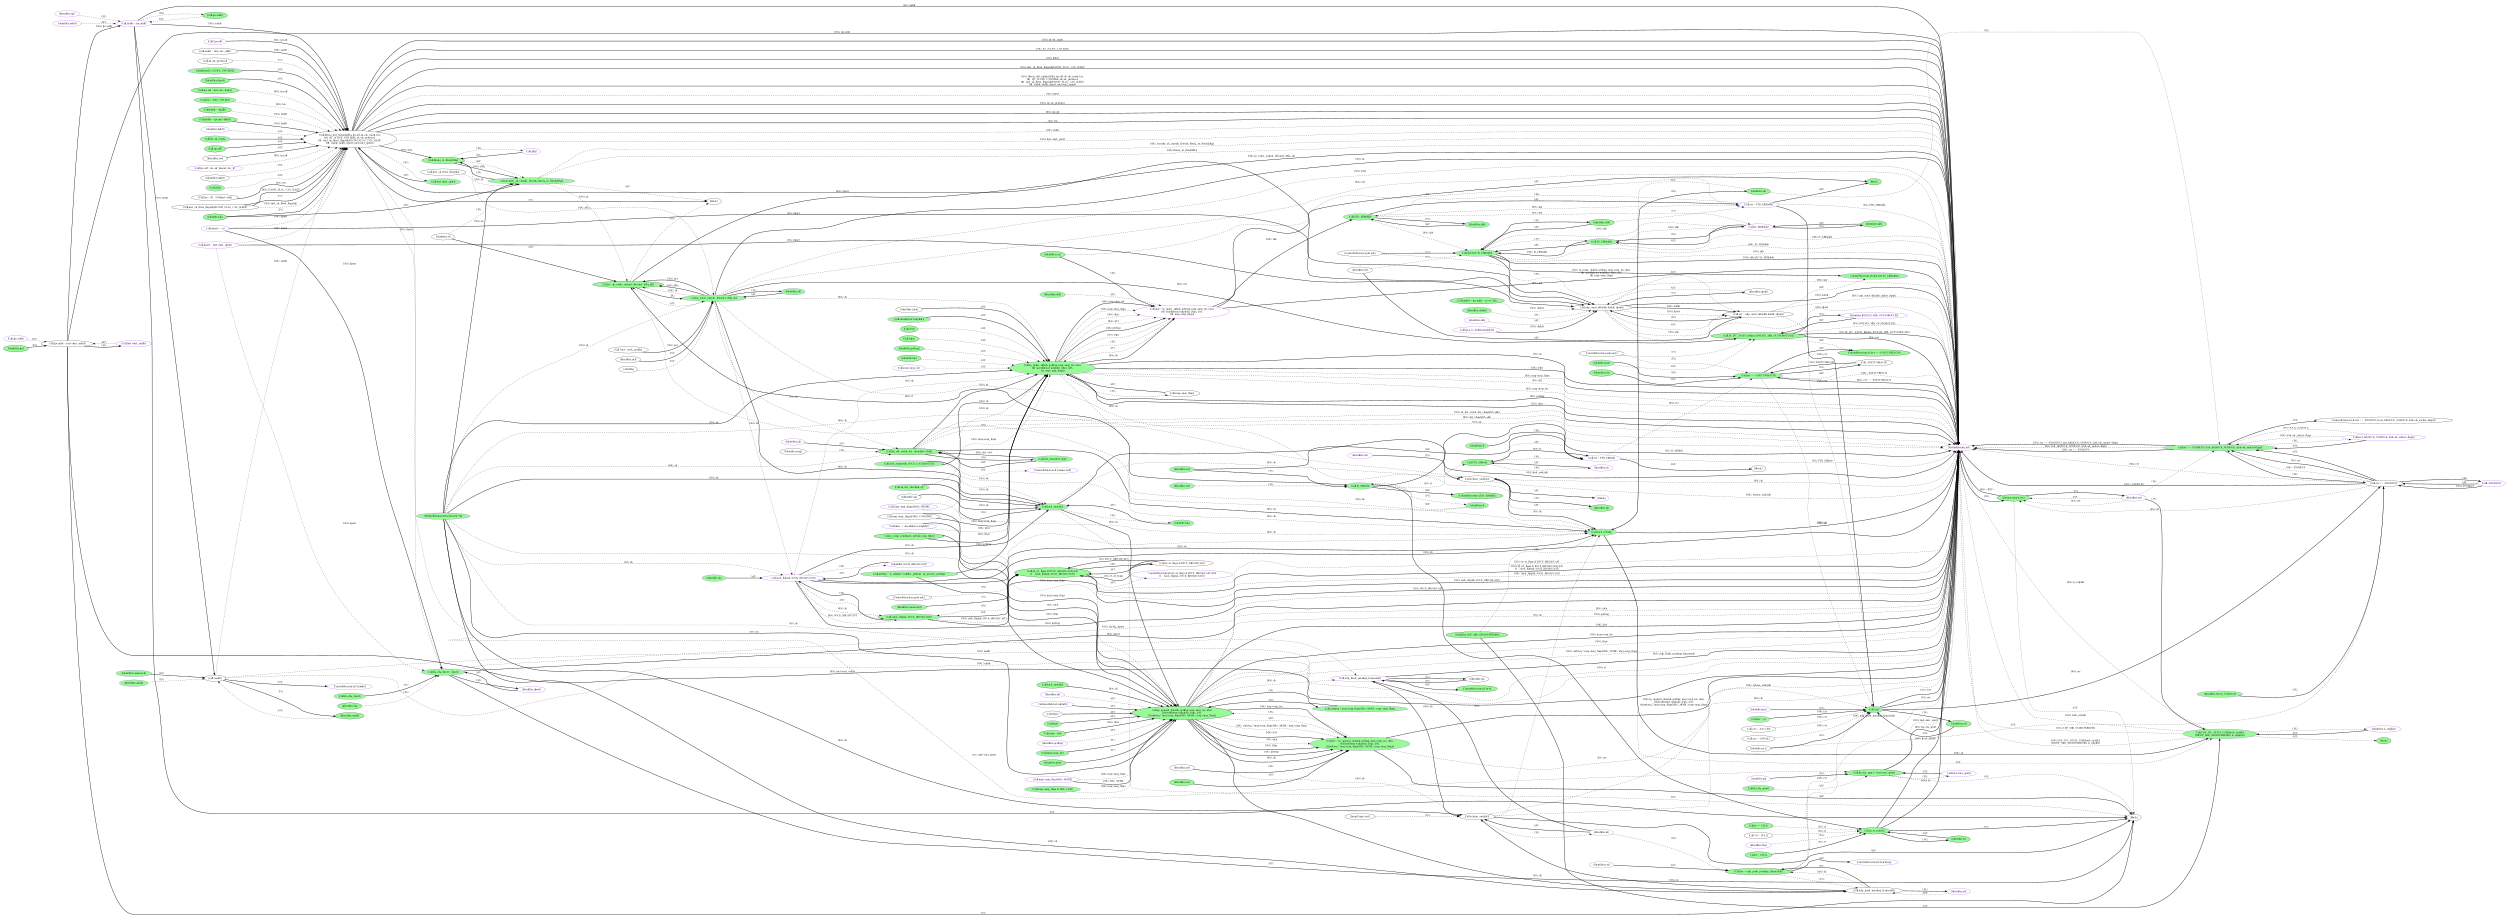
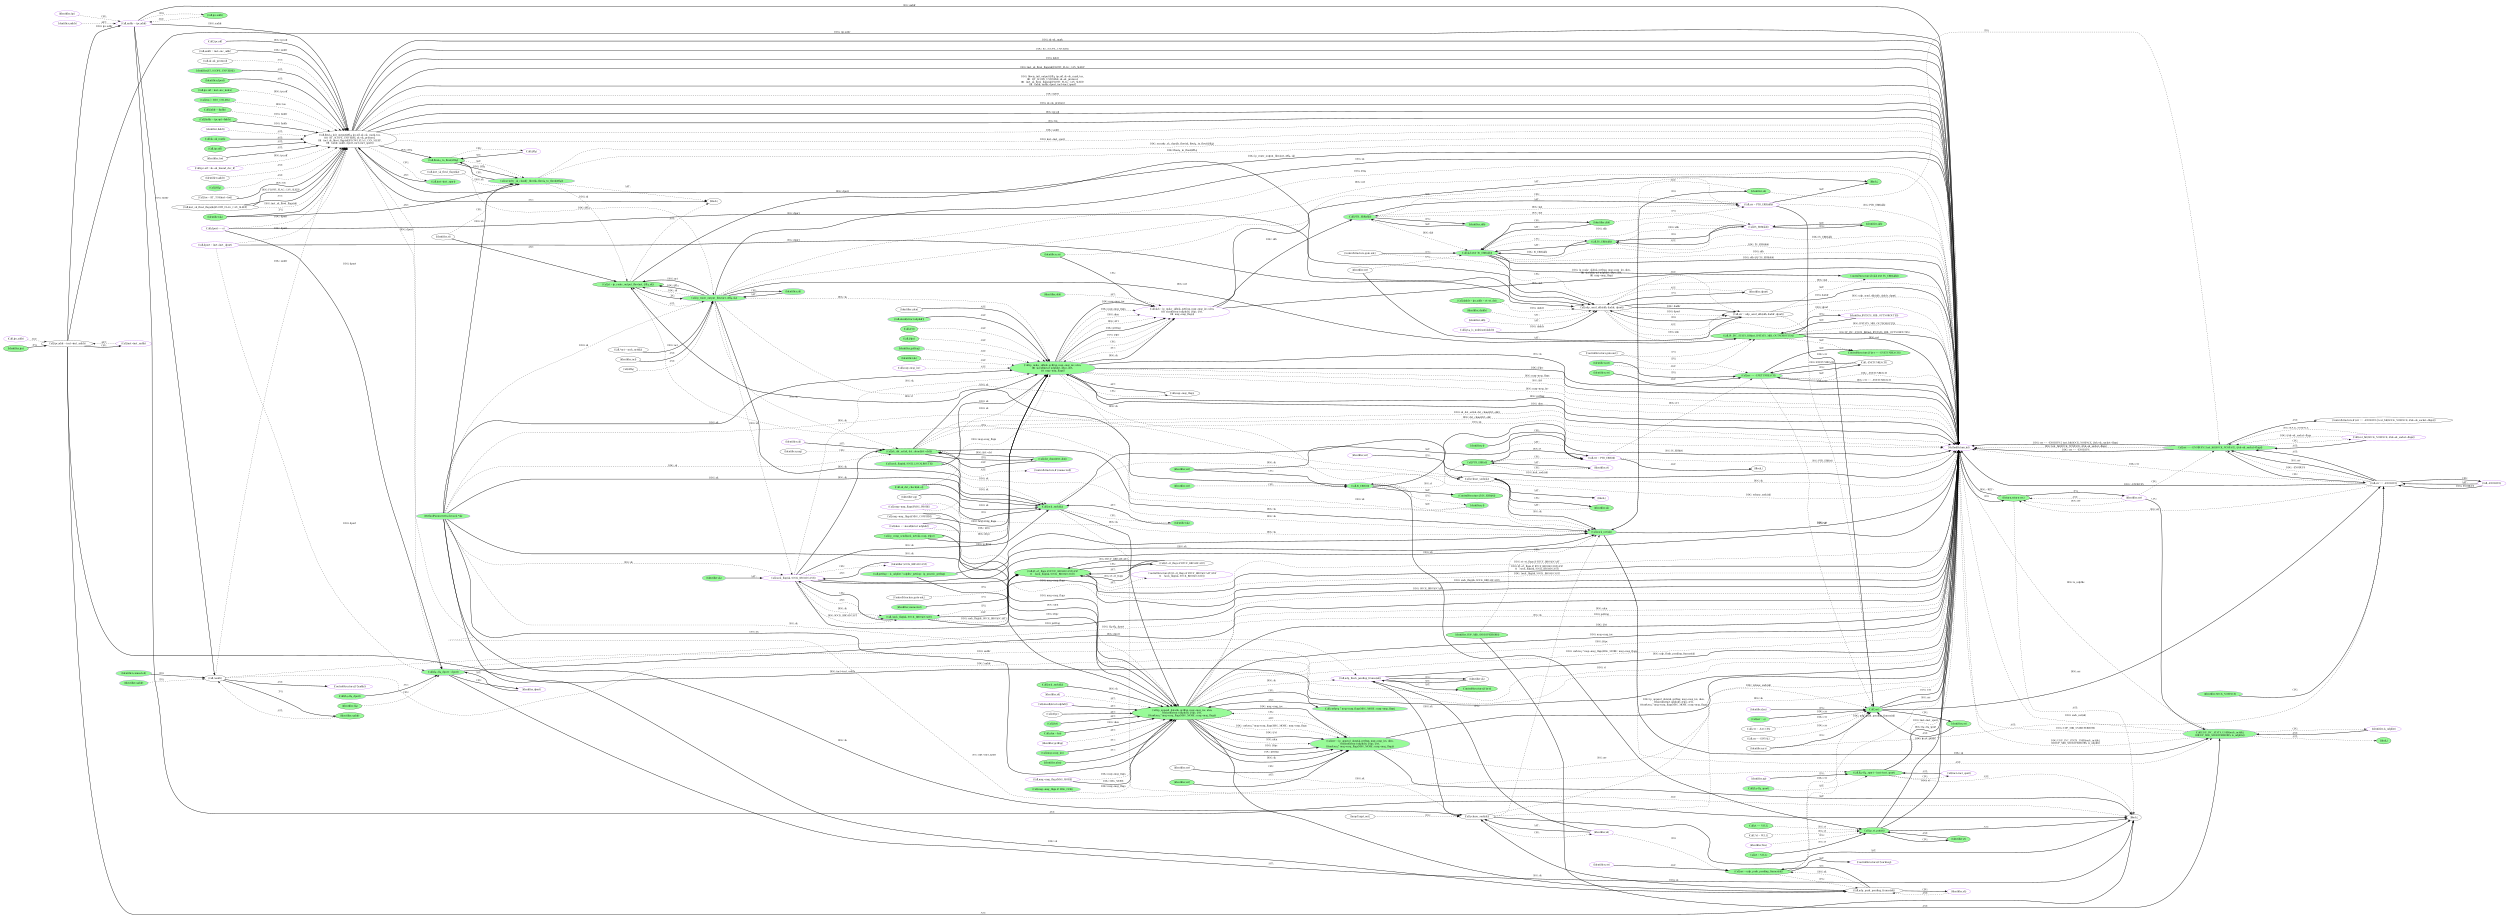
node "(Call,sock_output(sk, SOCK_LOCALROUTE))": label "(Call,sock_output(sk, SOCK_LOCALROUTE))" -> "(Call,sock_flag(sk, SOCK_LOCALROUTE))"
edge "(Call,sock_flag(sk, SOCK_BROADCAST))" -> "(Call,sk_dst_set(sk, dst_clone(&rt->dst)))": added, label "DDG: sk"
edge "(MethodParameterIn,dst sock *sk)" -> "(Call,sock_net(sk))": style dashed -> bold
